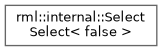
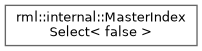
node "rml::internal::Select Select< false >": label "rml::internal::Select Select< false >" -> "rml::internal::MasterIndex Select< false >"
